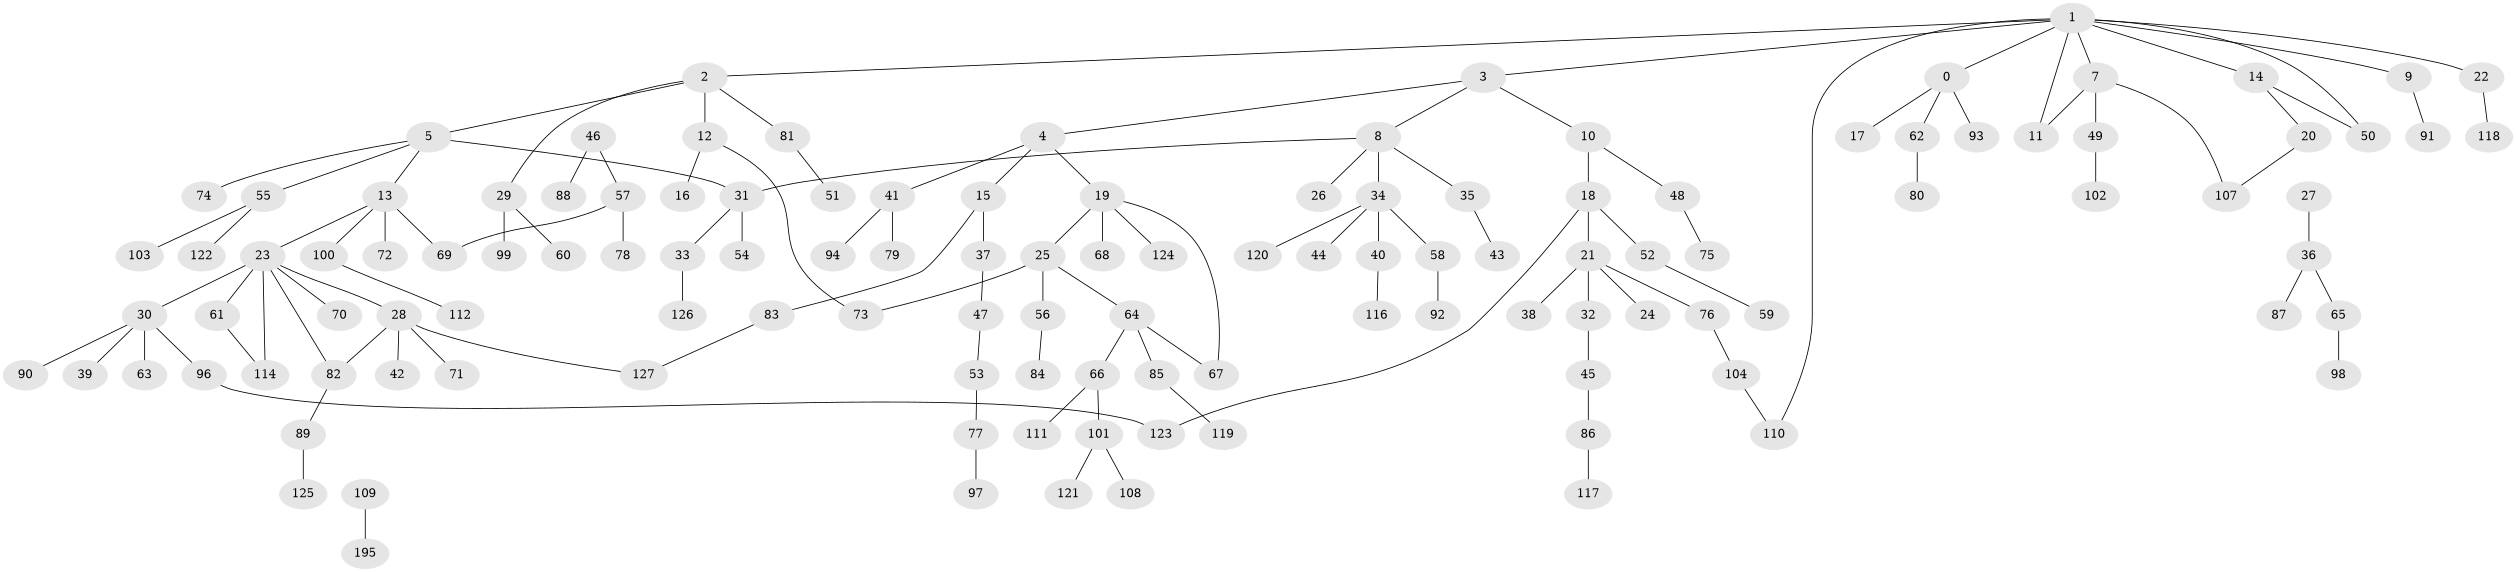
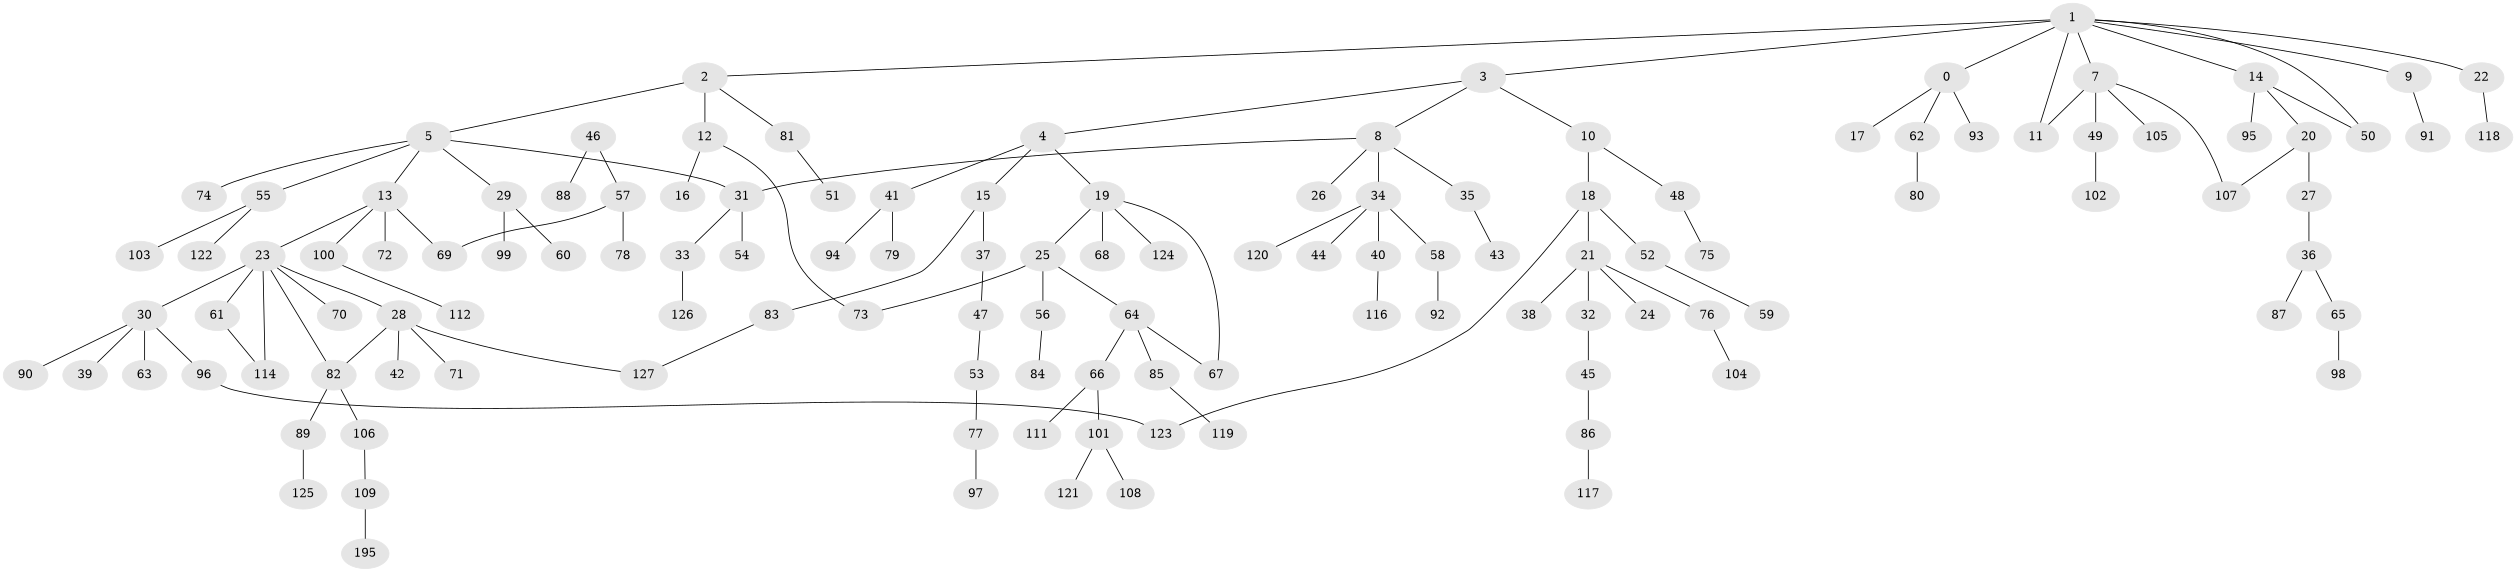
edge "2" -- "29": now "5" -- "29"
node "105": added
node "95": added
edge "20" -- "27": added
node "106": added
node "110": removed
